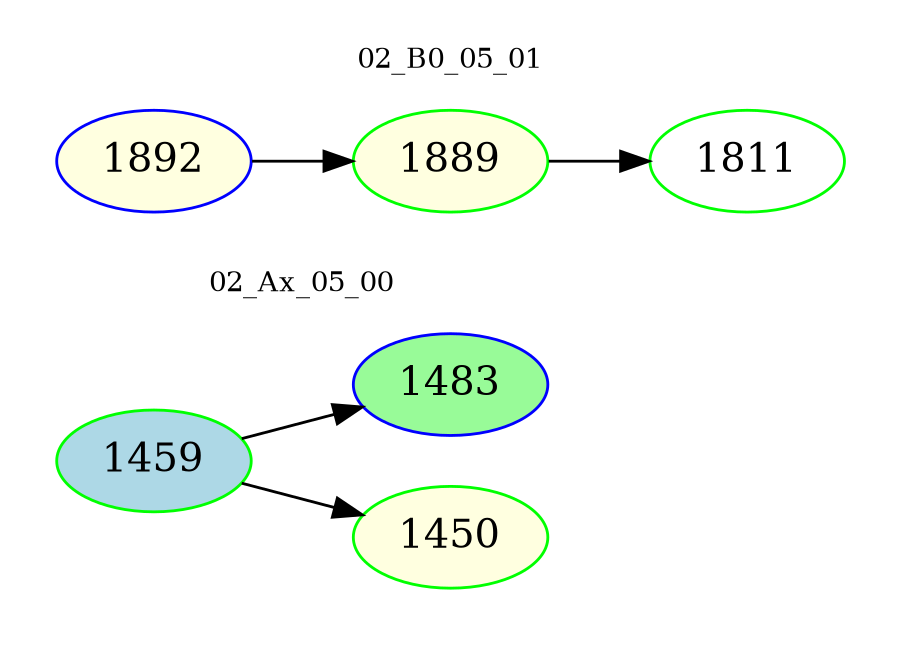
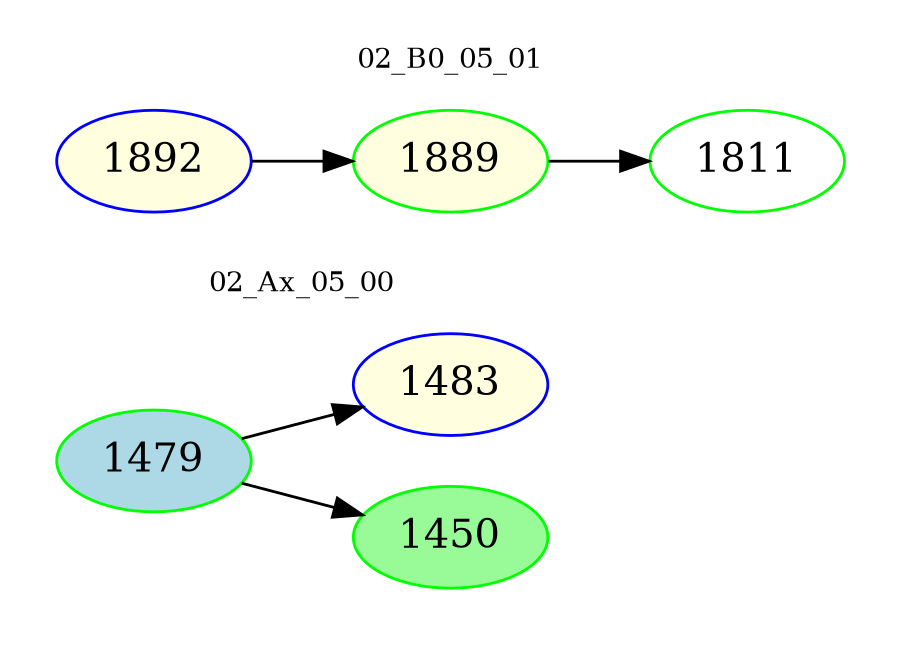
node "1483": fillcolor palegreen -> lightyellow
node "1459": label "1459" -> "1479"
node "1450": fillcolor lightyellow -> palegreen
